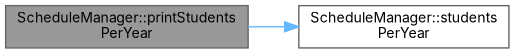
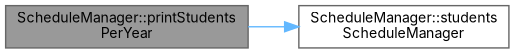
node "ScheduleManager::students PerYear": label "ScheduleManager::students PerYear" -> "ScheduleManager::students ScheduleManager"
